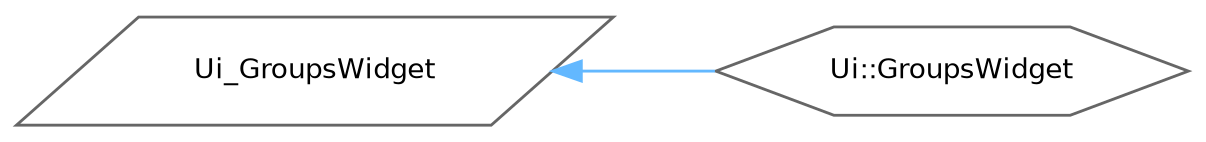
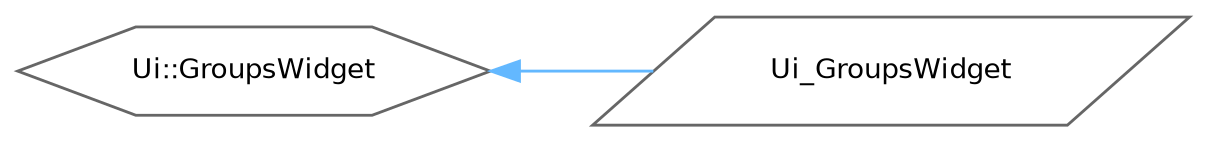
edge "Ui::GroupsWidget" -> "Ui_GroupsWidget": reversed
